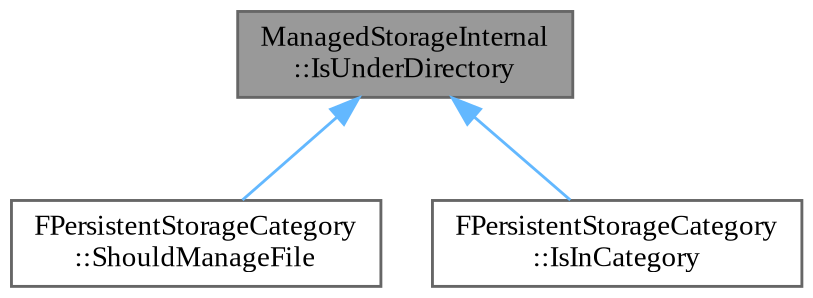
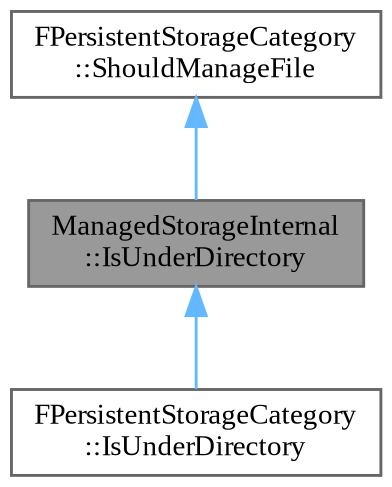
edge "FPersistentStorageCategory ::ShouldManageFile" -> "ManagedStorageInternal ::IsUnderDirectory": reversed
node "FPersistentStorageCategory ::IsInCategory": label "FPersistentStorageCategory ::IsInCategory" -> "FPersistentStorageCategory ::IsUnderDirectory"
